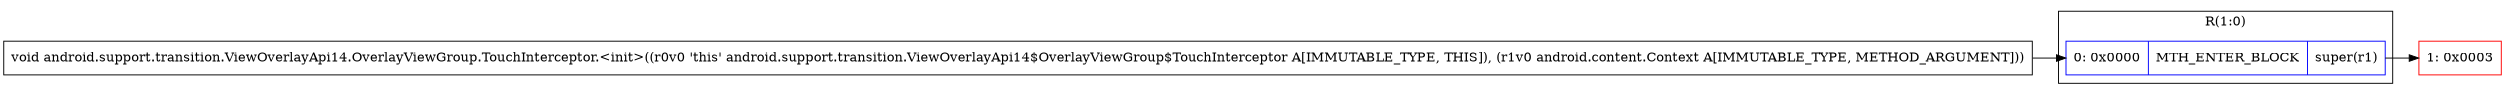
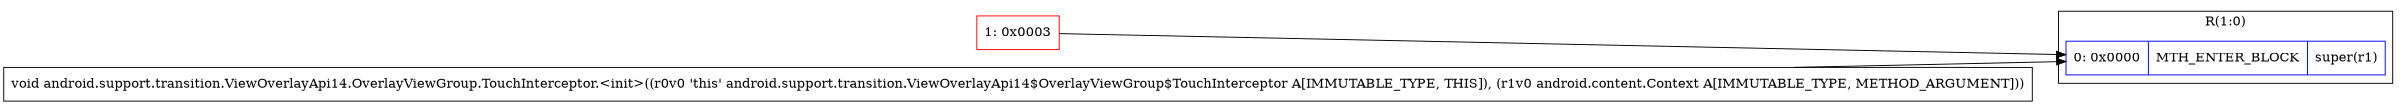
edge "0: 0x0000" -> "1: 0x0003": reversed
